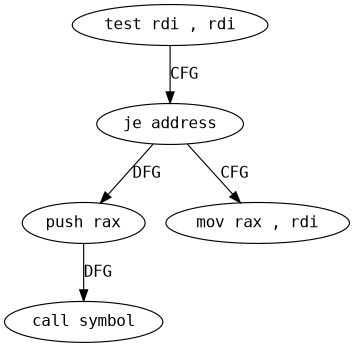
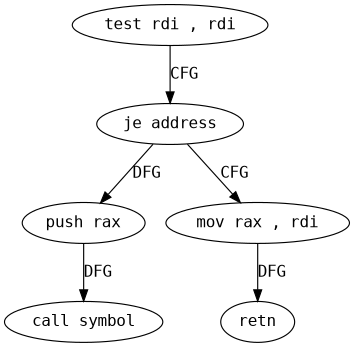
node "retn": added
